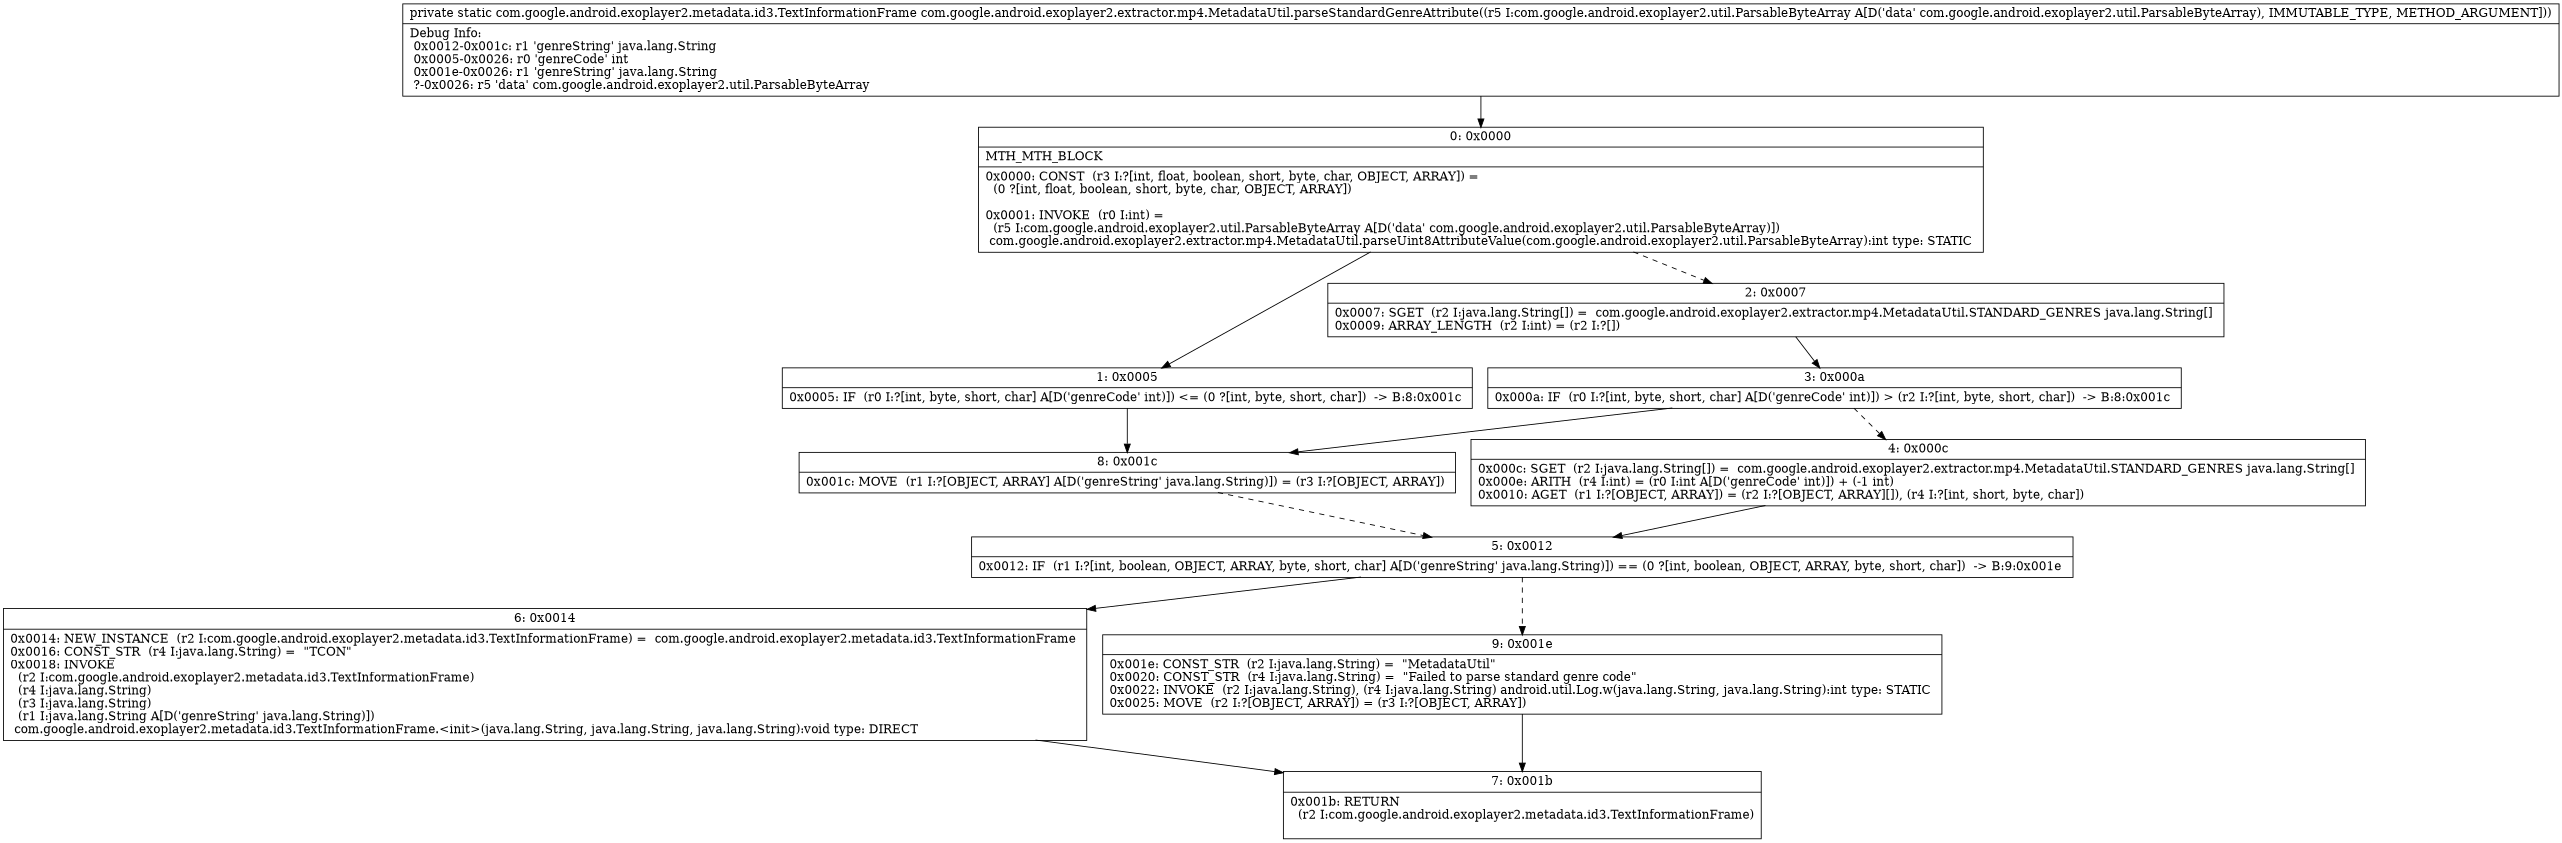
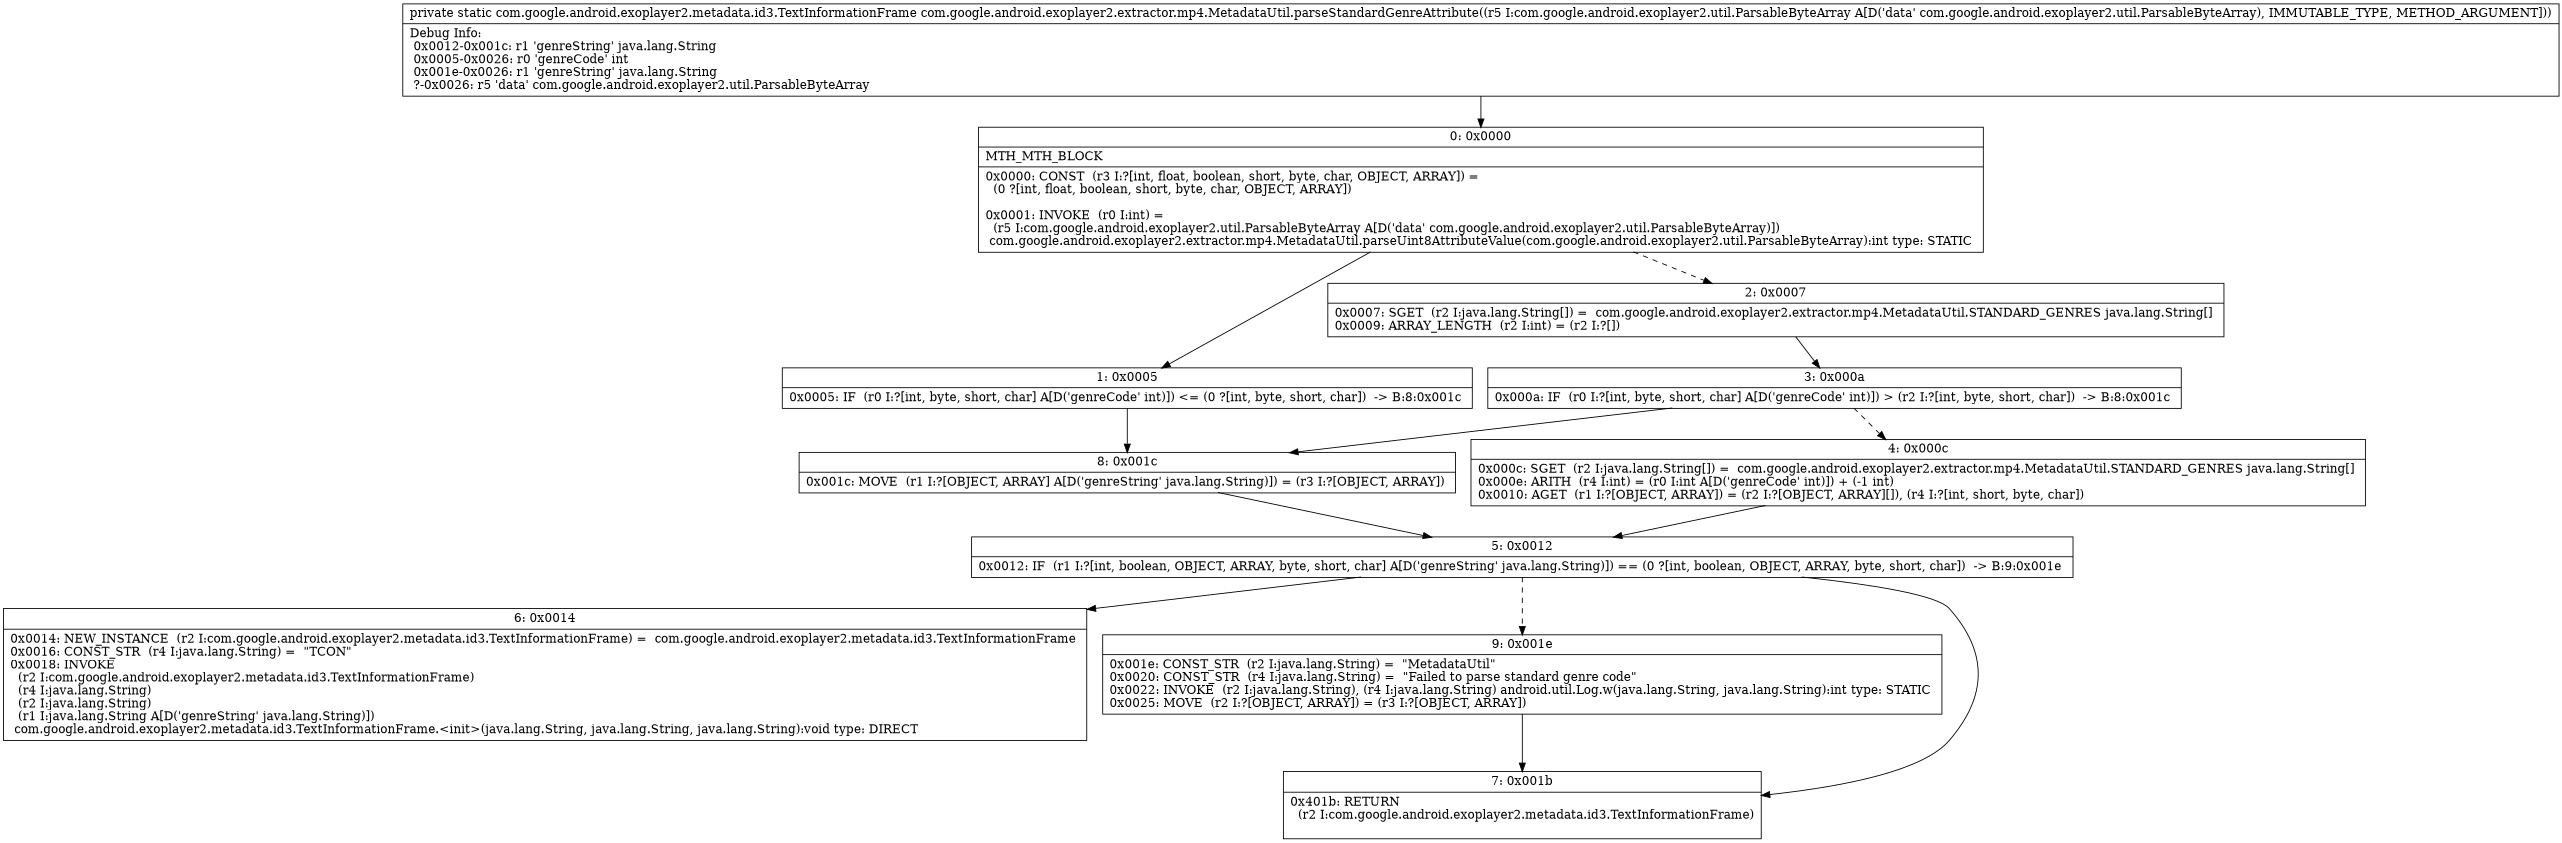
edge "8: 0x001c" -> "5: 0x0012": style dashed -> solid
node "6: 0x0014": text "(r3 I:java.lang.String)" -> "(r2 I:java.lang.String)"
edge "6: 0x0014" -> "7: 0x001b": now "5: 0x0012" -> "7: 0x001b"
node "7: 0x001b": text "0x001b: RETURN" -> "0x401b: RETURN"
